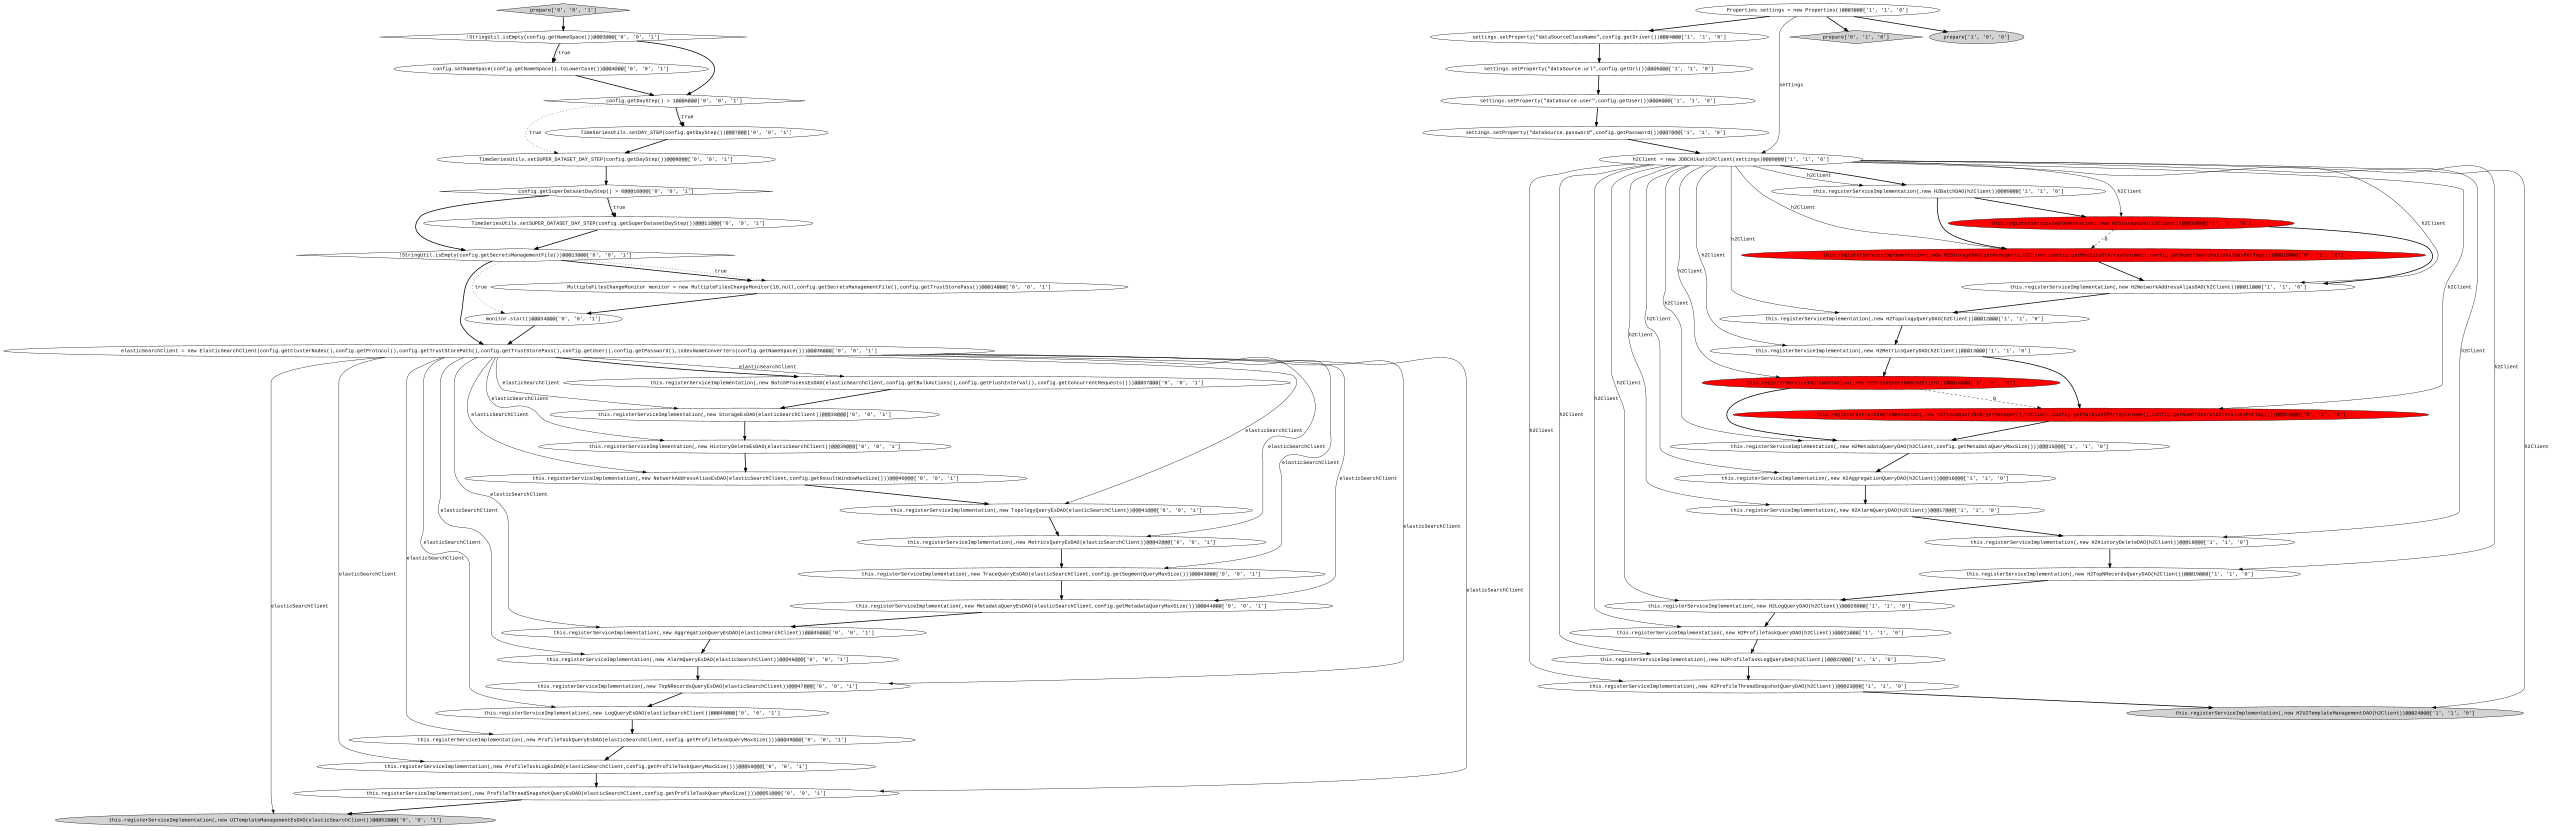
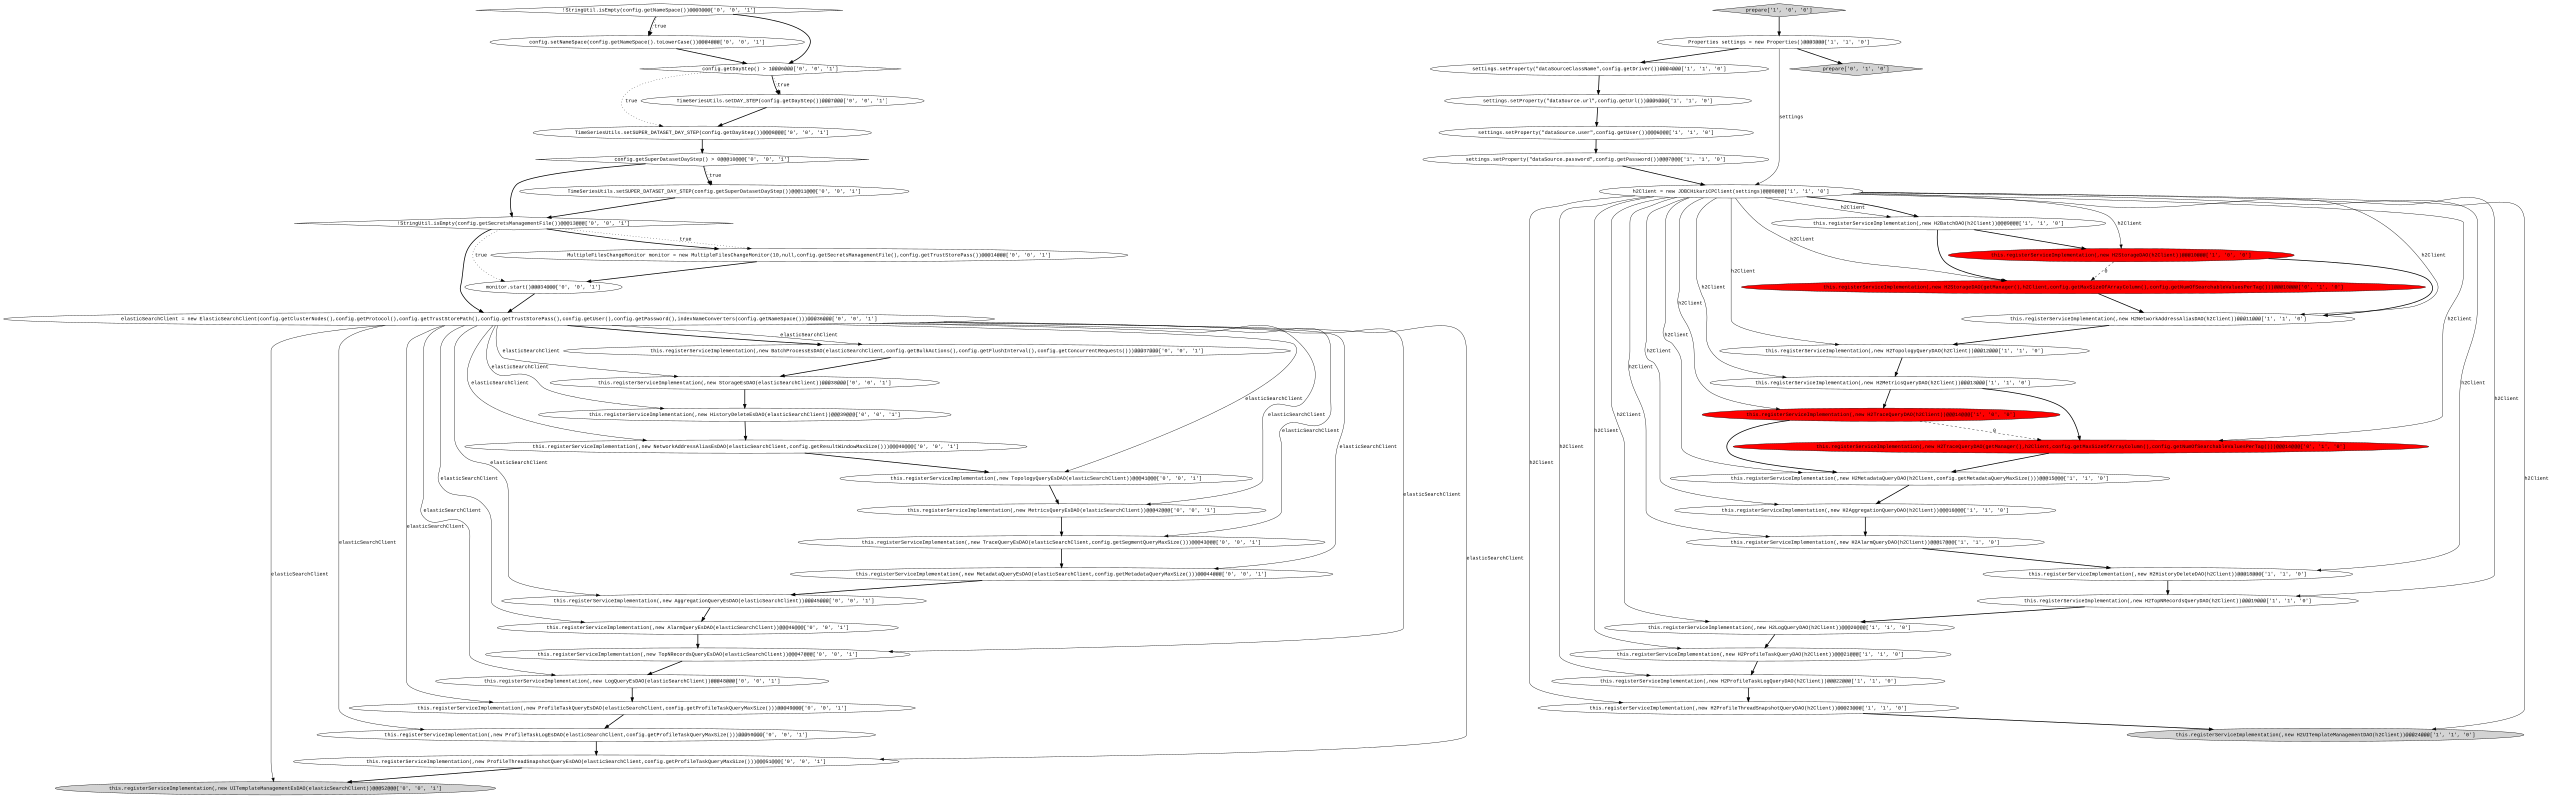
node "prepare['0', '0', '1']": removed
edge "Properties settings = new Properties()@@@3@@@['1', '1', '0']" -> "prepare['1', '0', '0']": reversed
node "prepare['1', '0', '0']": shape ellipse -> diamond
